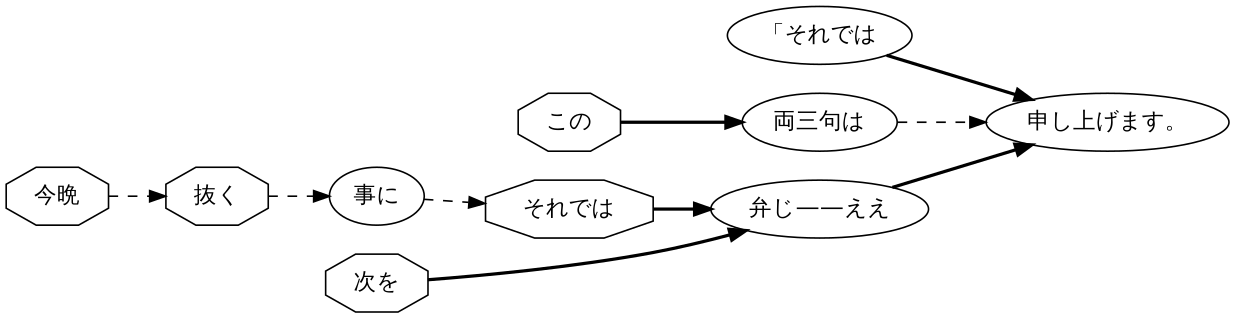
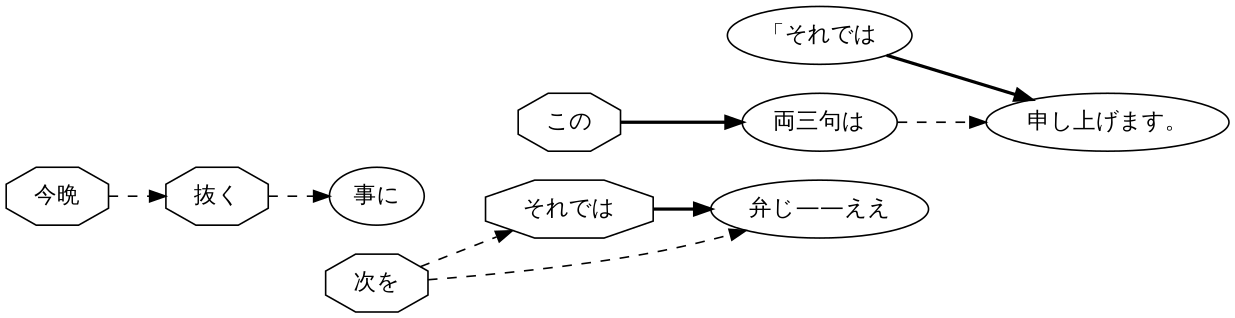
edge "弁じ——ええ" -> "申し上げます。": removed
edge "事に" -> "それでは": now "次を" -> "それでは"
edge "次を" -> "弁じ——ええ": style bold -> dashed
